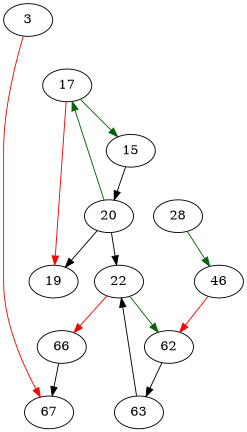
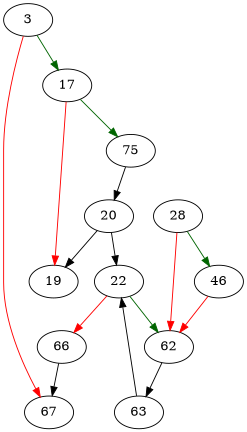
node "15": label "15" -> "75"
edge "20" -> "17": now "3" -> "17"
edge "28" -> "62": added
